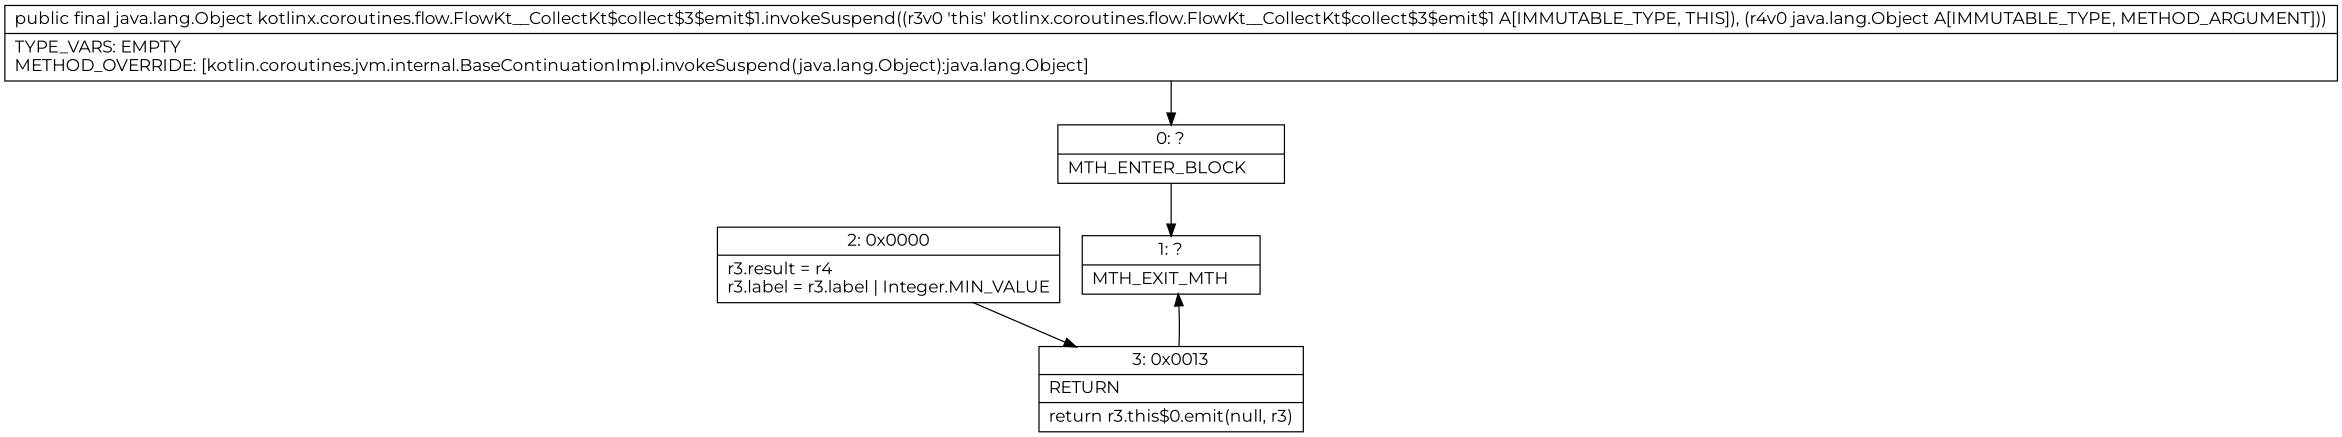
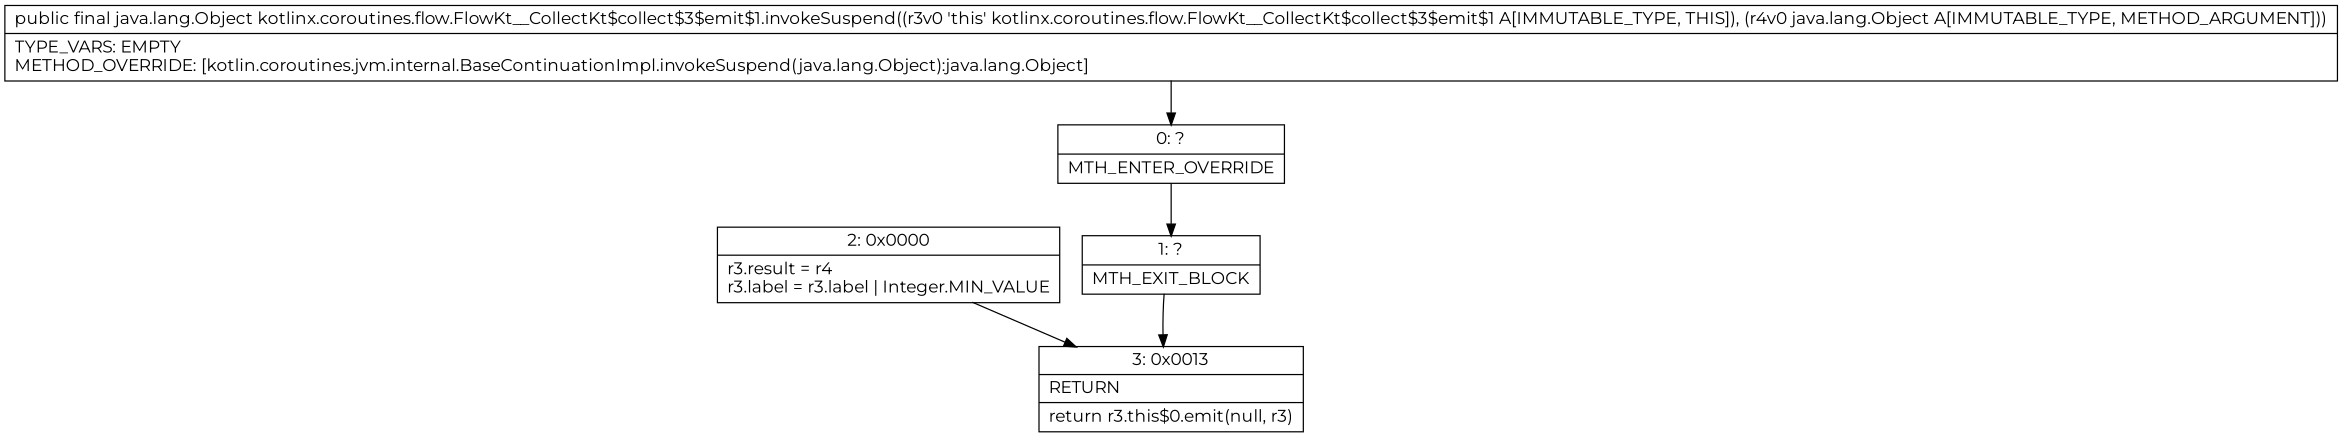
node "0: ?": text "MTH_ENTER_BLOCK" -> "MTH_ENTER_OVERRIDE"
node "1: ?": text "MTH_EXIT_MTH" -> "MTH_EXIT_BLOCK"
edge "3: 0x0013" -> "1: ?": reversed
